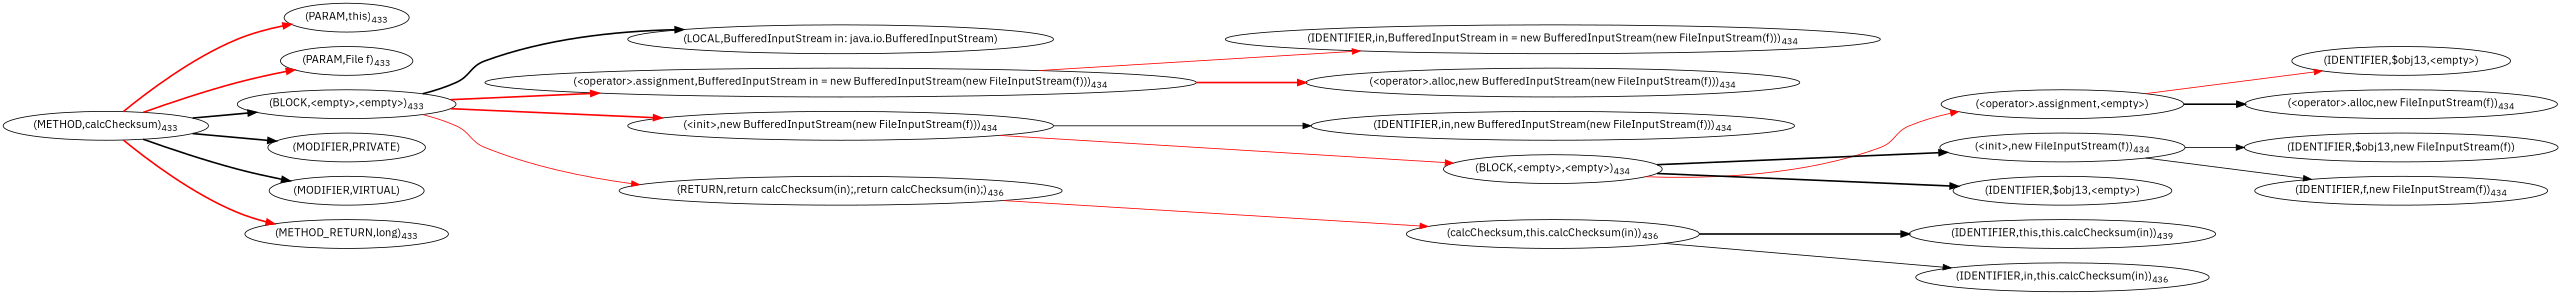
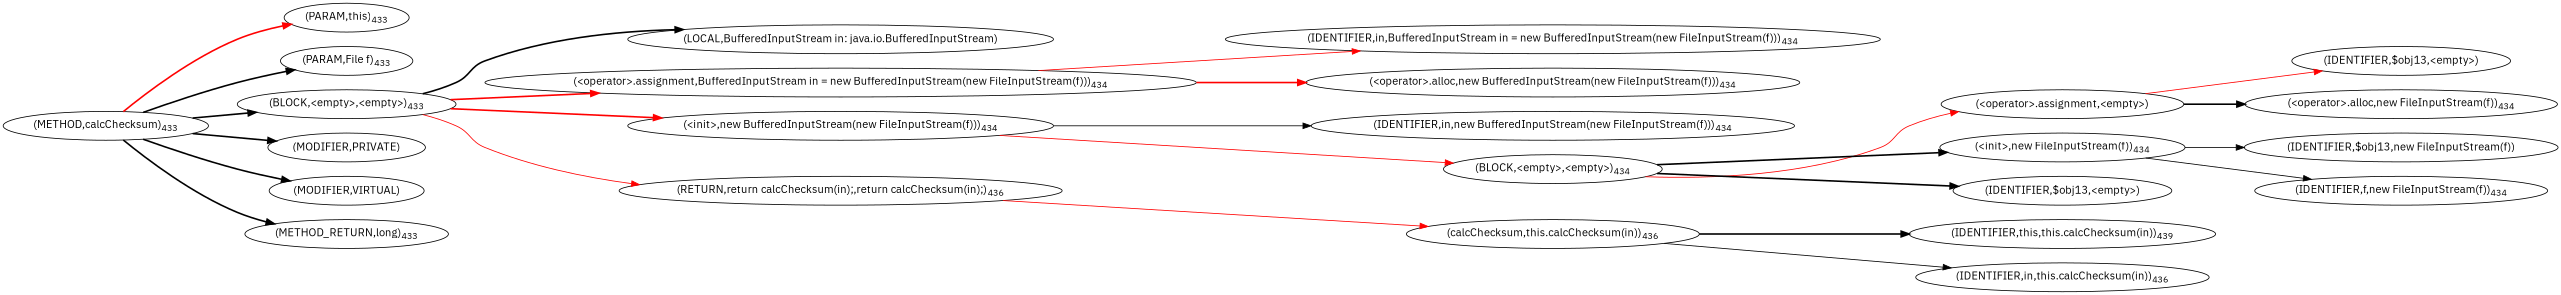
edge "(METHOD,calcChecksum)" -> "(PARAM,File f)": color red -> black
edge "(METHOD,calcChecksum)" -> "(METHOD_RETURN,long)": color red -> black
